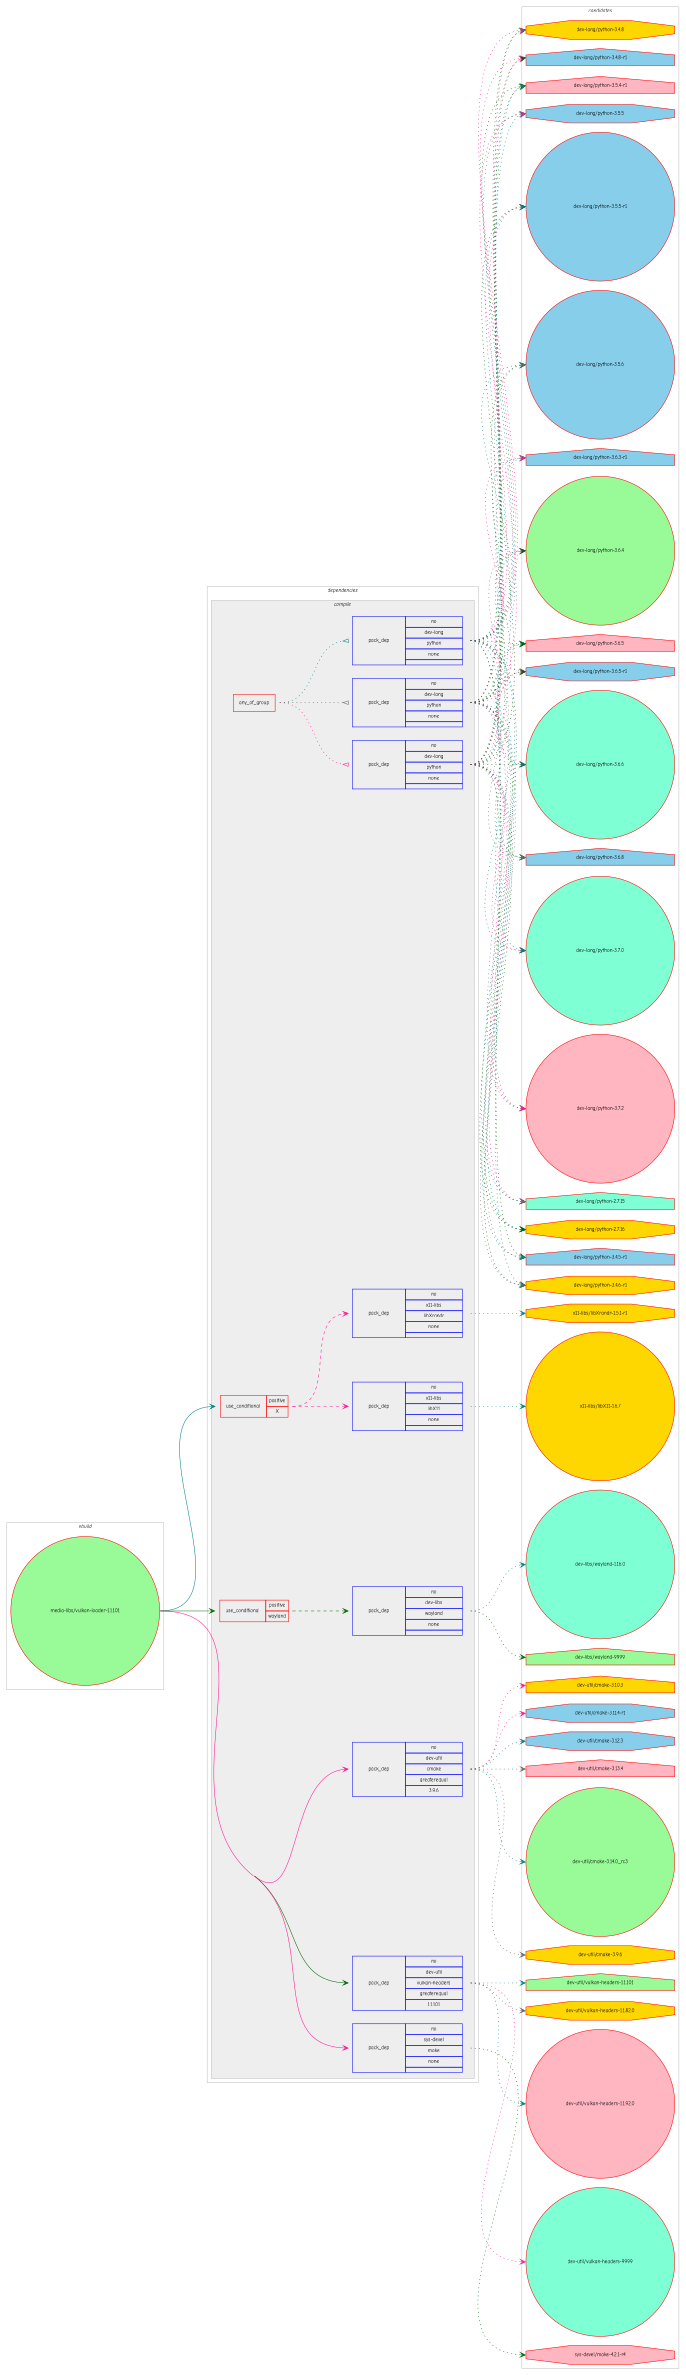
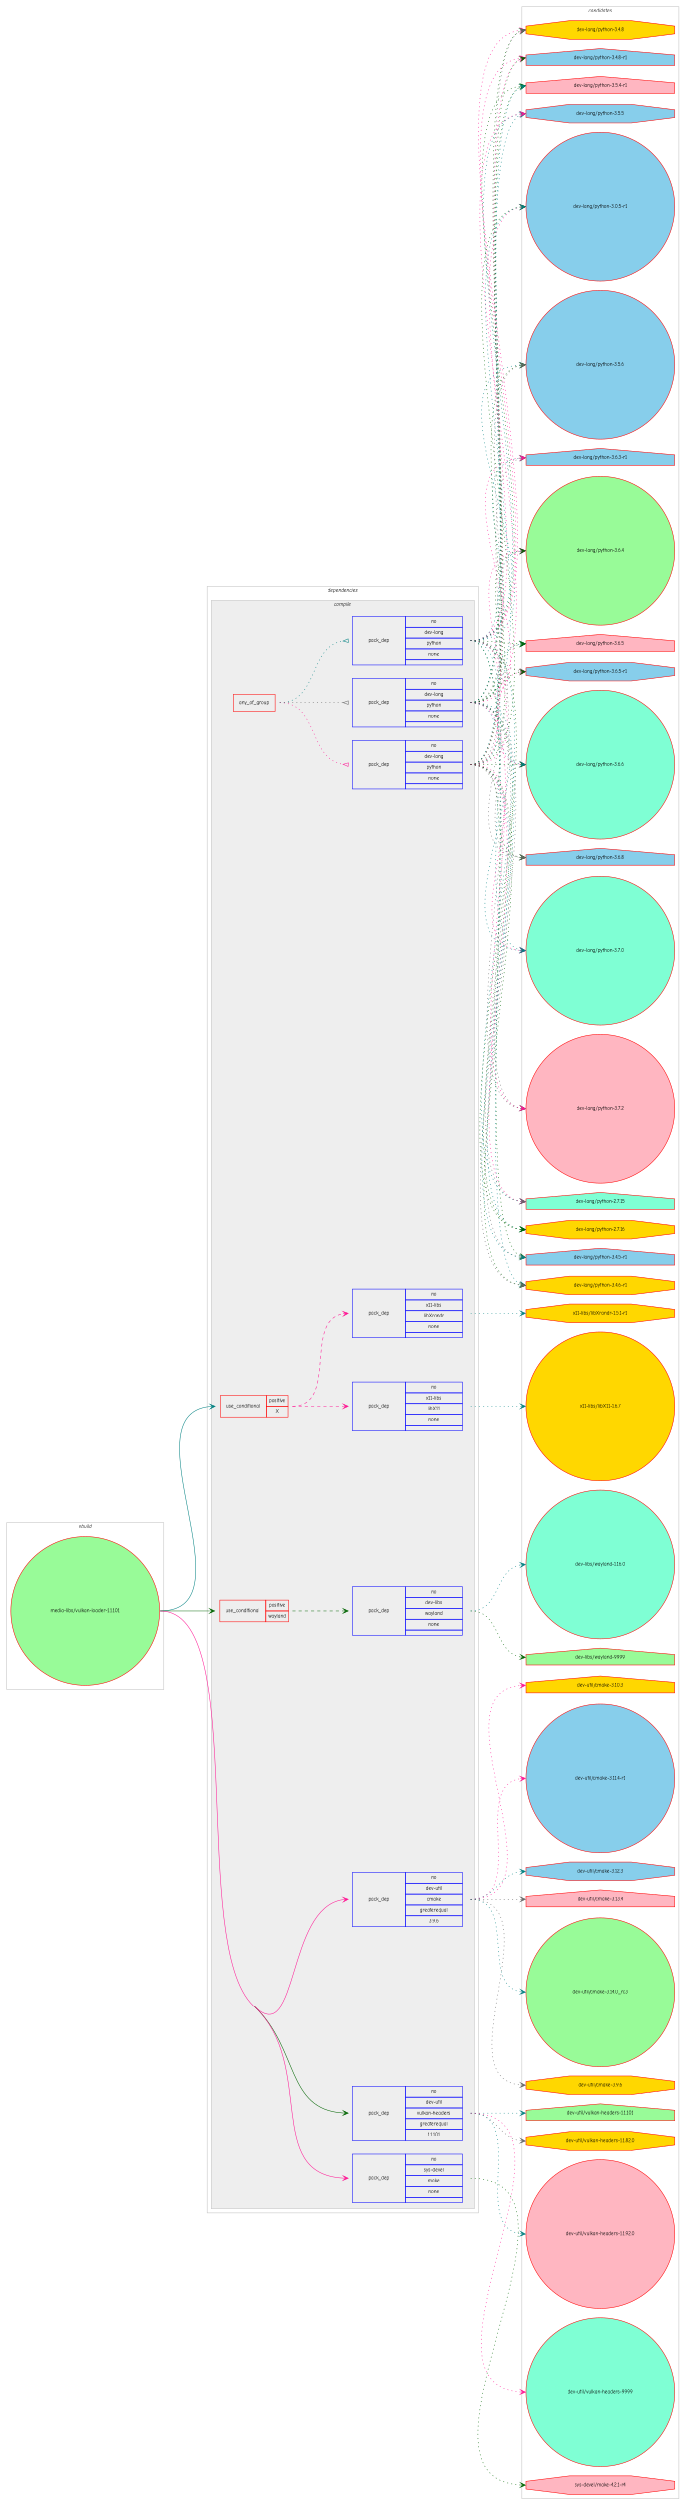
node "dev-lang/python-3.5.5-r1": label "dev-lang/python-3.5.5-r1" -> "dev-lang/python-3.0.5-r1"
node "dev-util/cmake-3.11.4-r1": shape octagon -> circle
